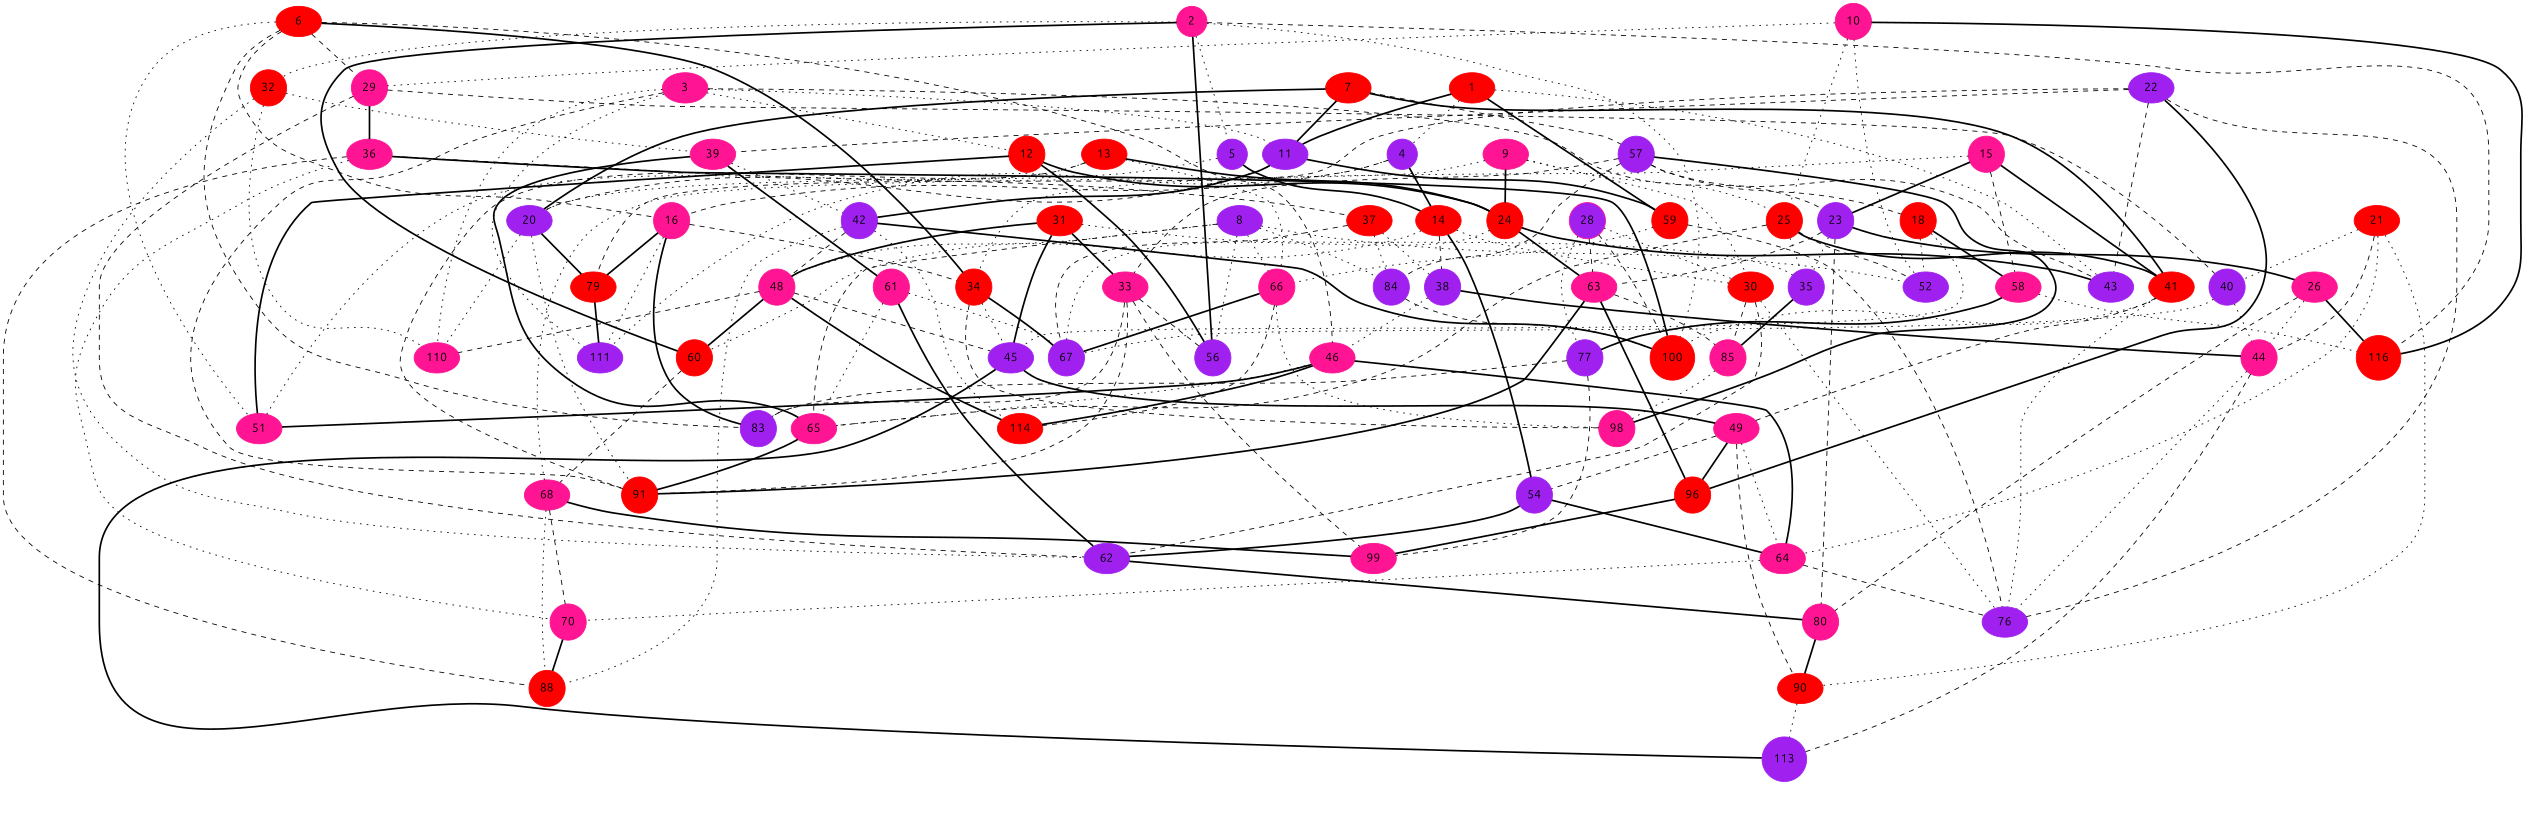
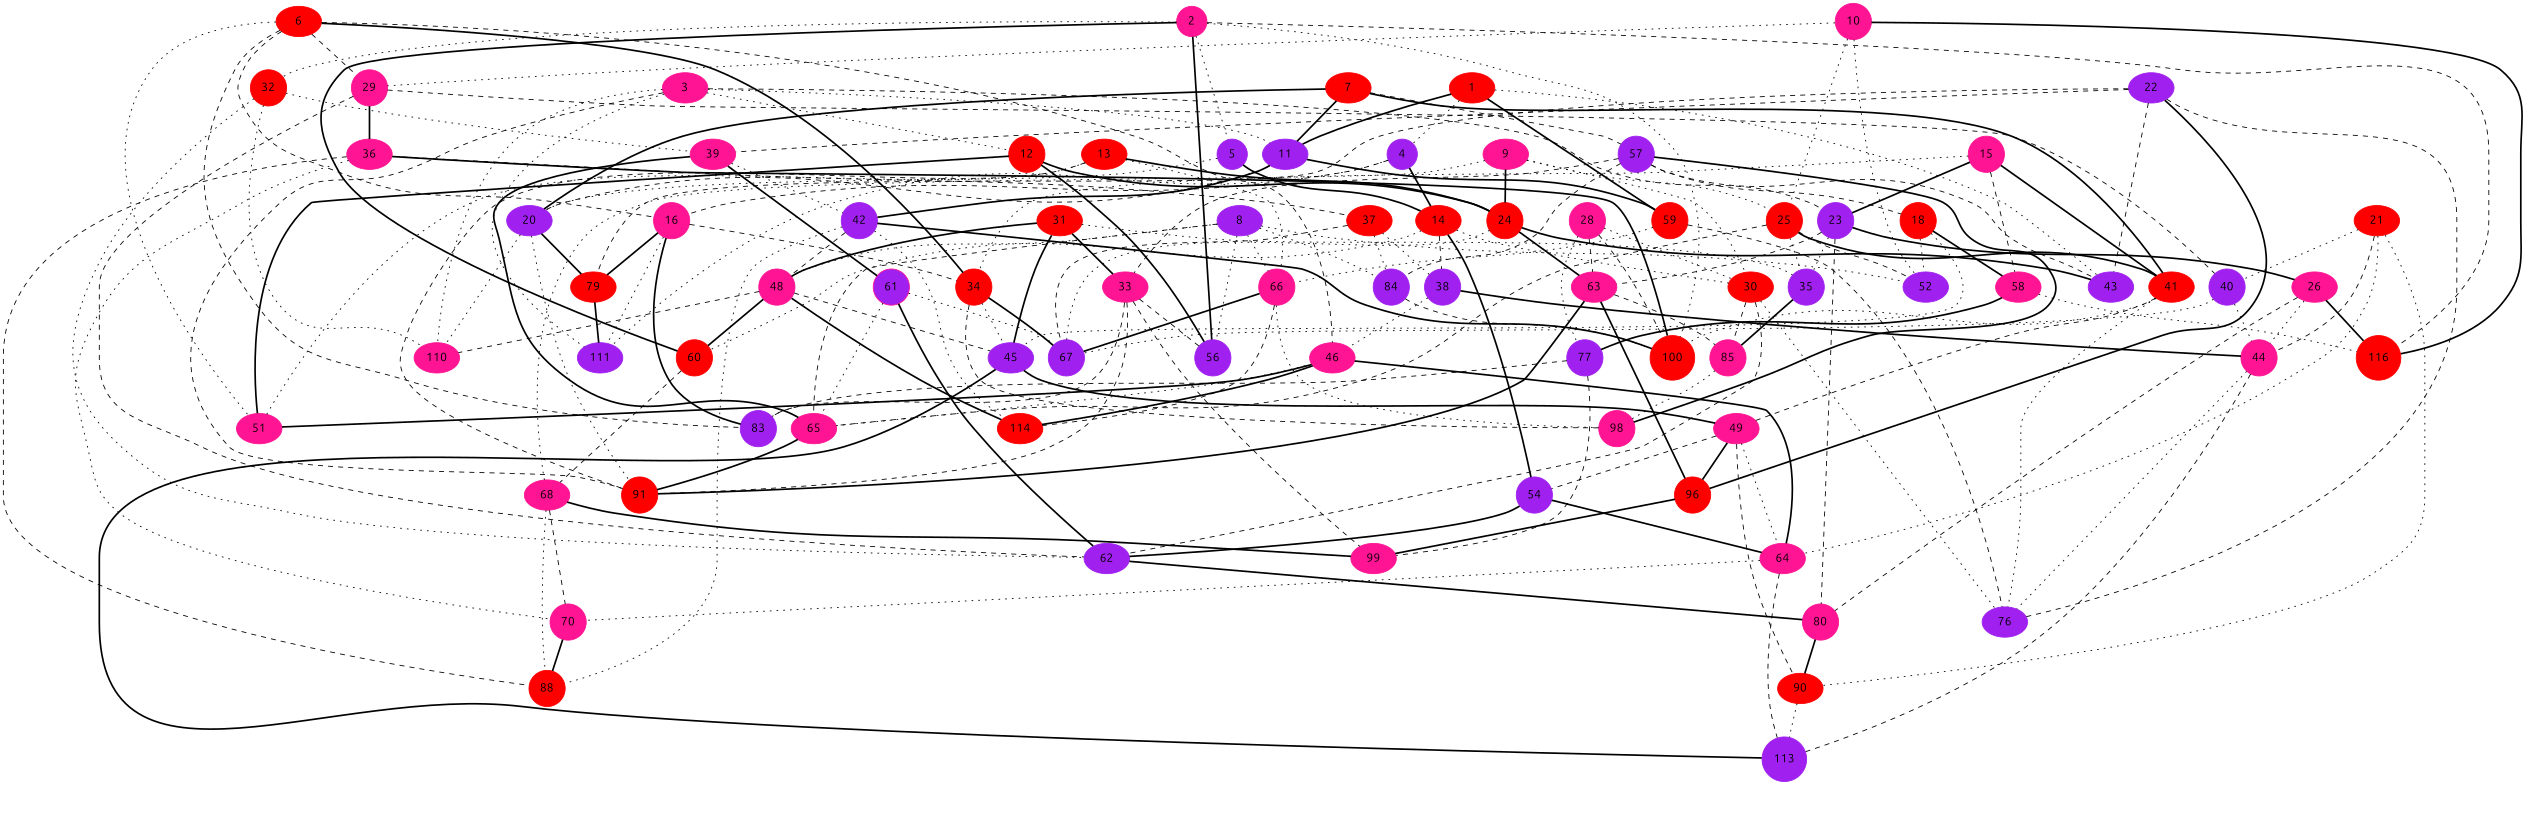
node "28": fillcolor purple -> deeppink
node "61": fillcolor deeppink -> purple
edge "64" -- "76": now "64" -- "113"
